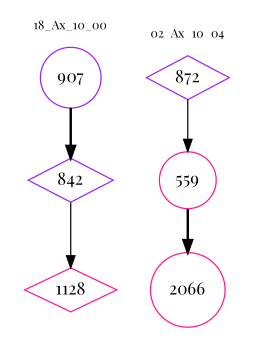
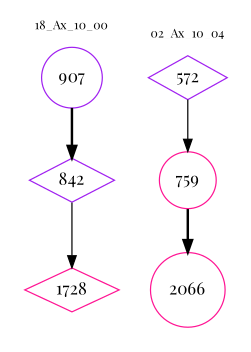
node "872": label "872" -> "572"
node "559": label "559" -> "759"
node "1128": label "1128" -> "1728"
